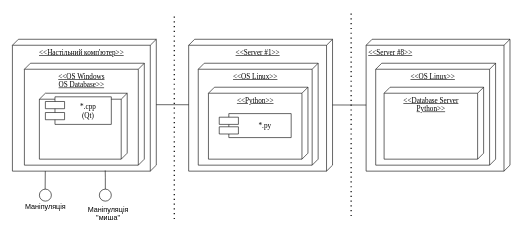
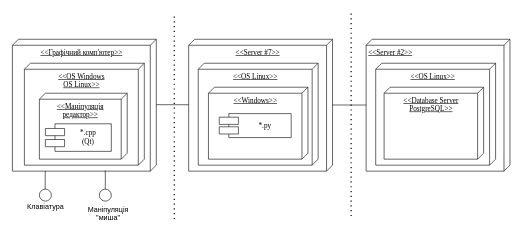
node "<<Настільний комп'ютер>>": label "<<Настільний комп'ютер>>" -> "<<Графічний комп'ютер>>"
node "<<Server #1>>": label "<<Server #1>>" -> "<<Server #7>>"
node "<<Server #8>>": label "<<Server #8>>" -> "<<Server #2>>"
node "<<OS Windows OS Database>>": label "<<OS Windows OS Database>>" -> "<<OS Windows OS Linux>>"
node "<<Python>>": label "<<Python>>" -> "<<Windows>>"
node "<<Database Server Python>>": label "<<Database Server Python>>" -> "<<Database Server PostgreSQL>>"
node "*.сpp (Qt)": moved (78, 111) -> (78, 138)
node "<<Графічний редактор>>": label "<<Графічний редактор>>" -> "<<Маніпуляція редактор>>"
node "Маніпуляція": label "Маніпуляція" -> "Клавіатура"
